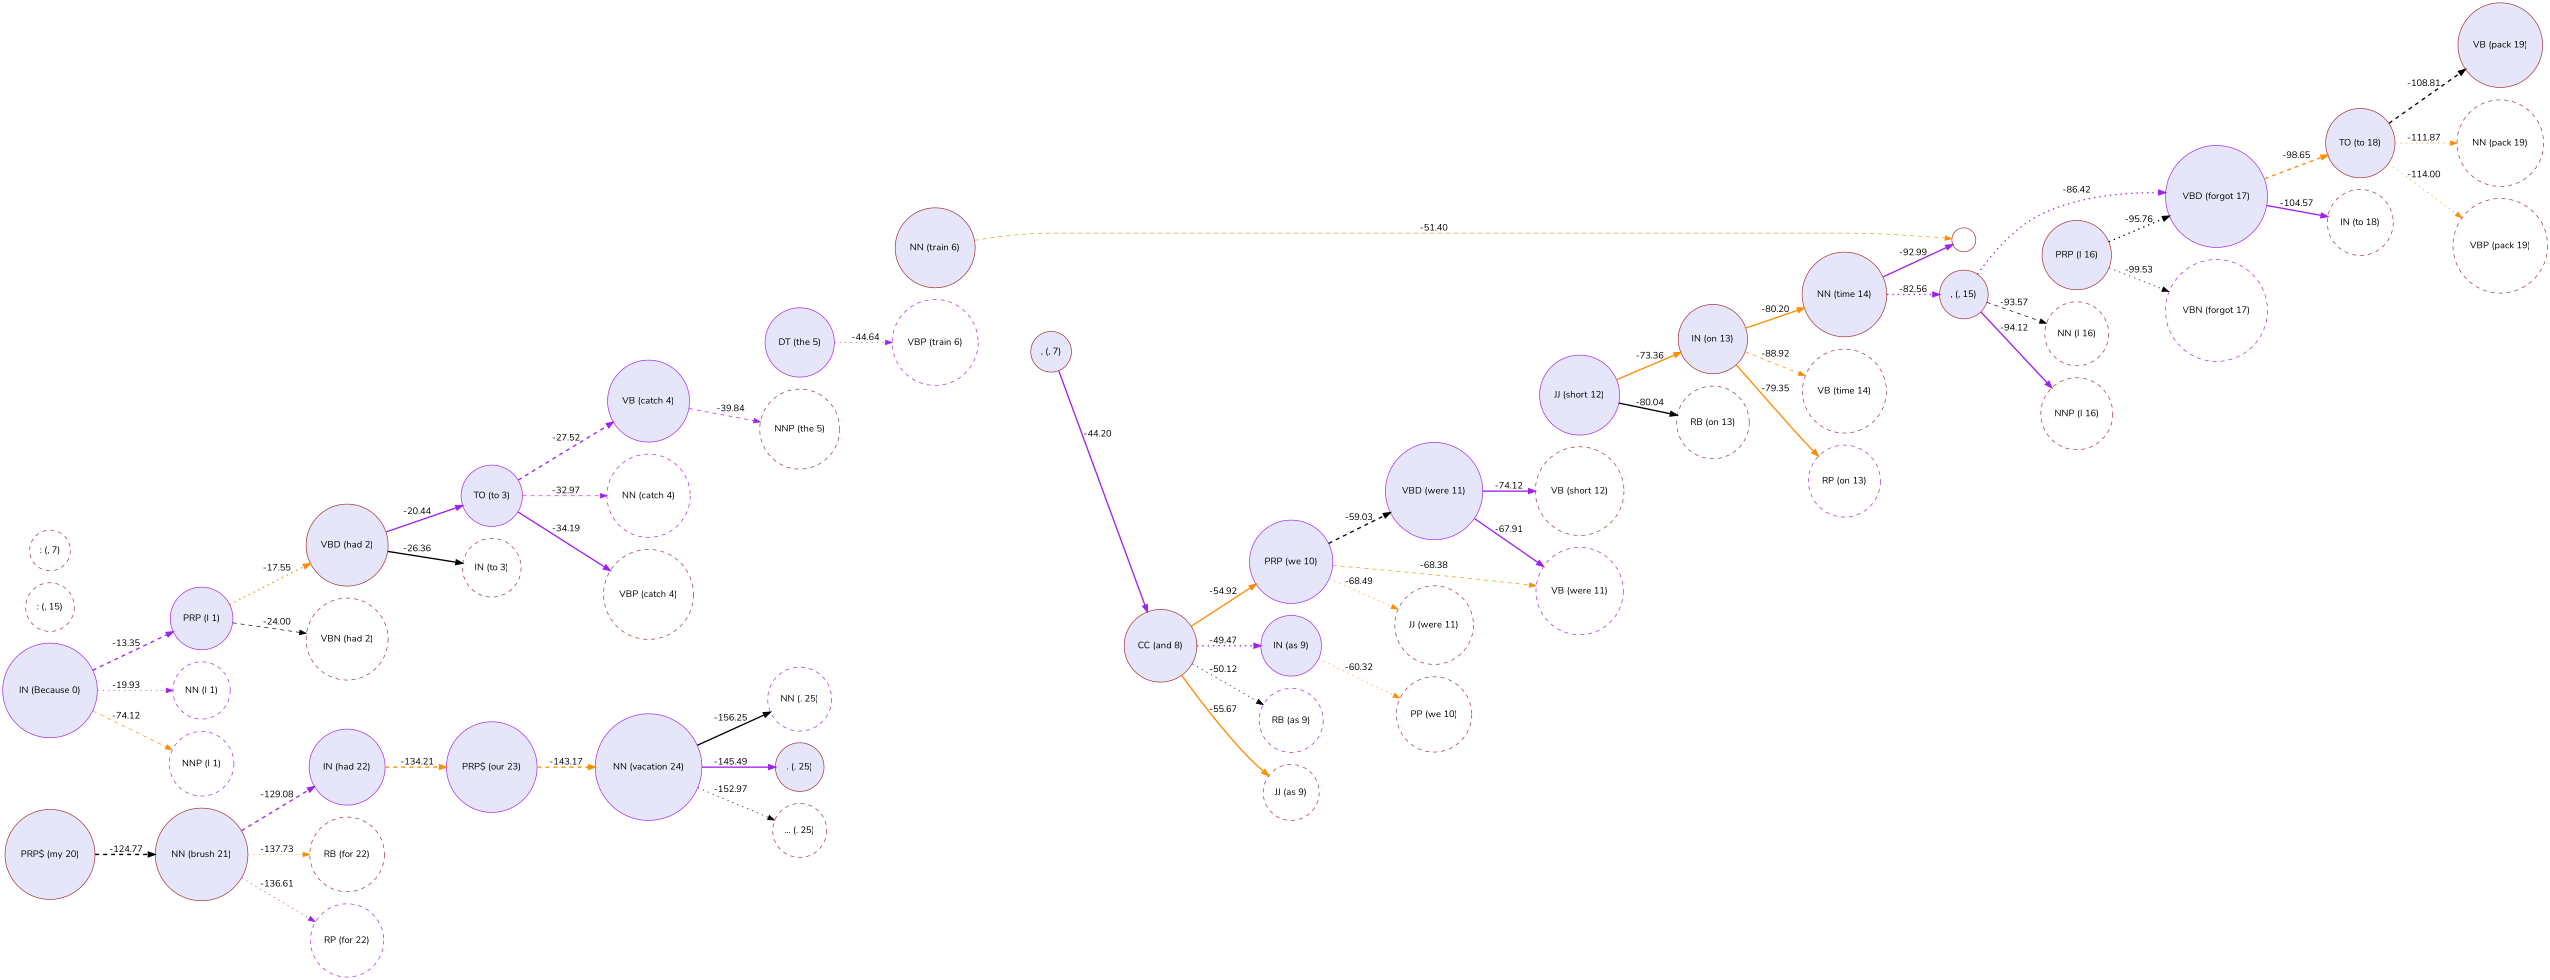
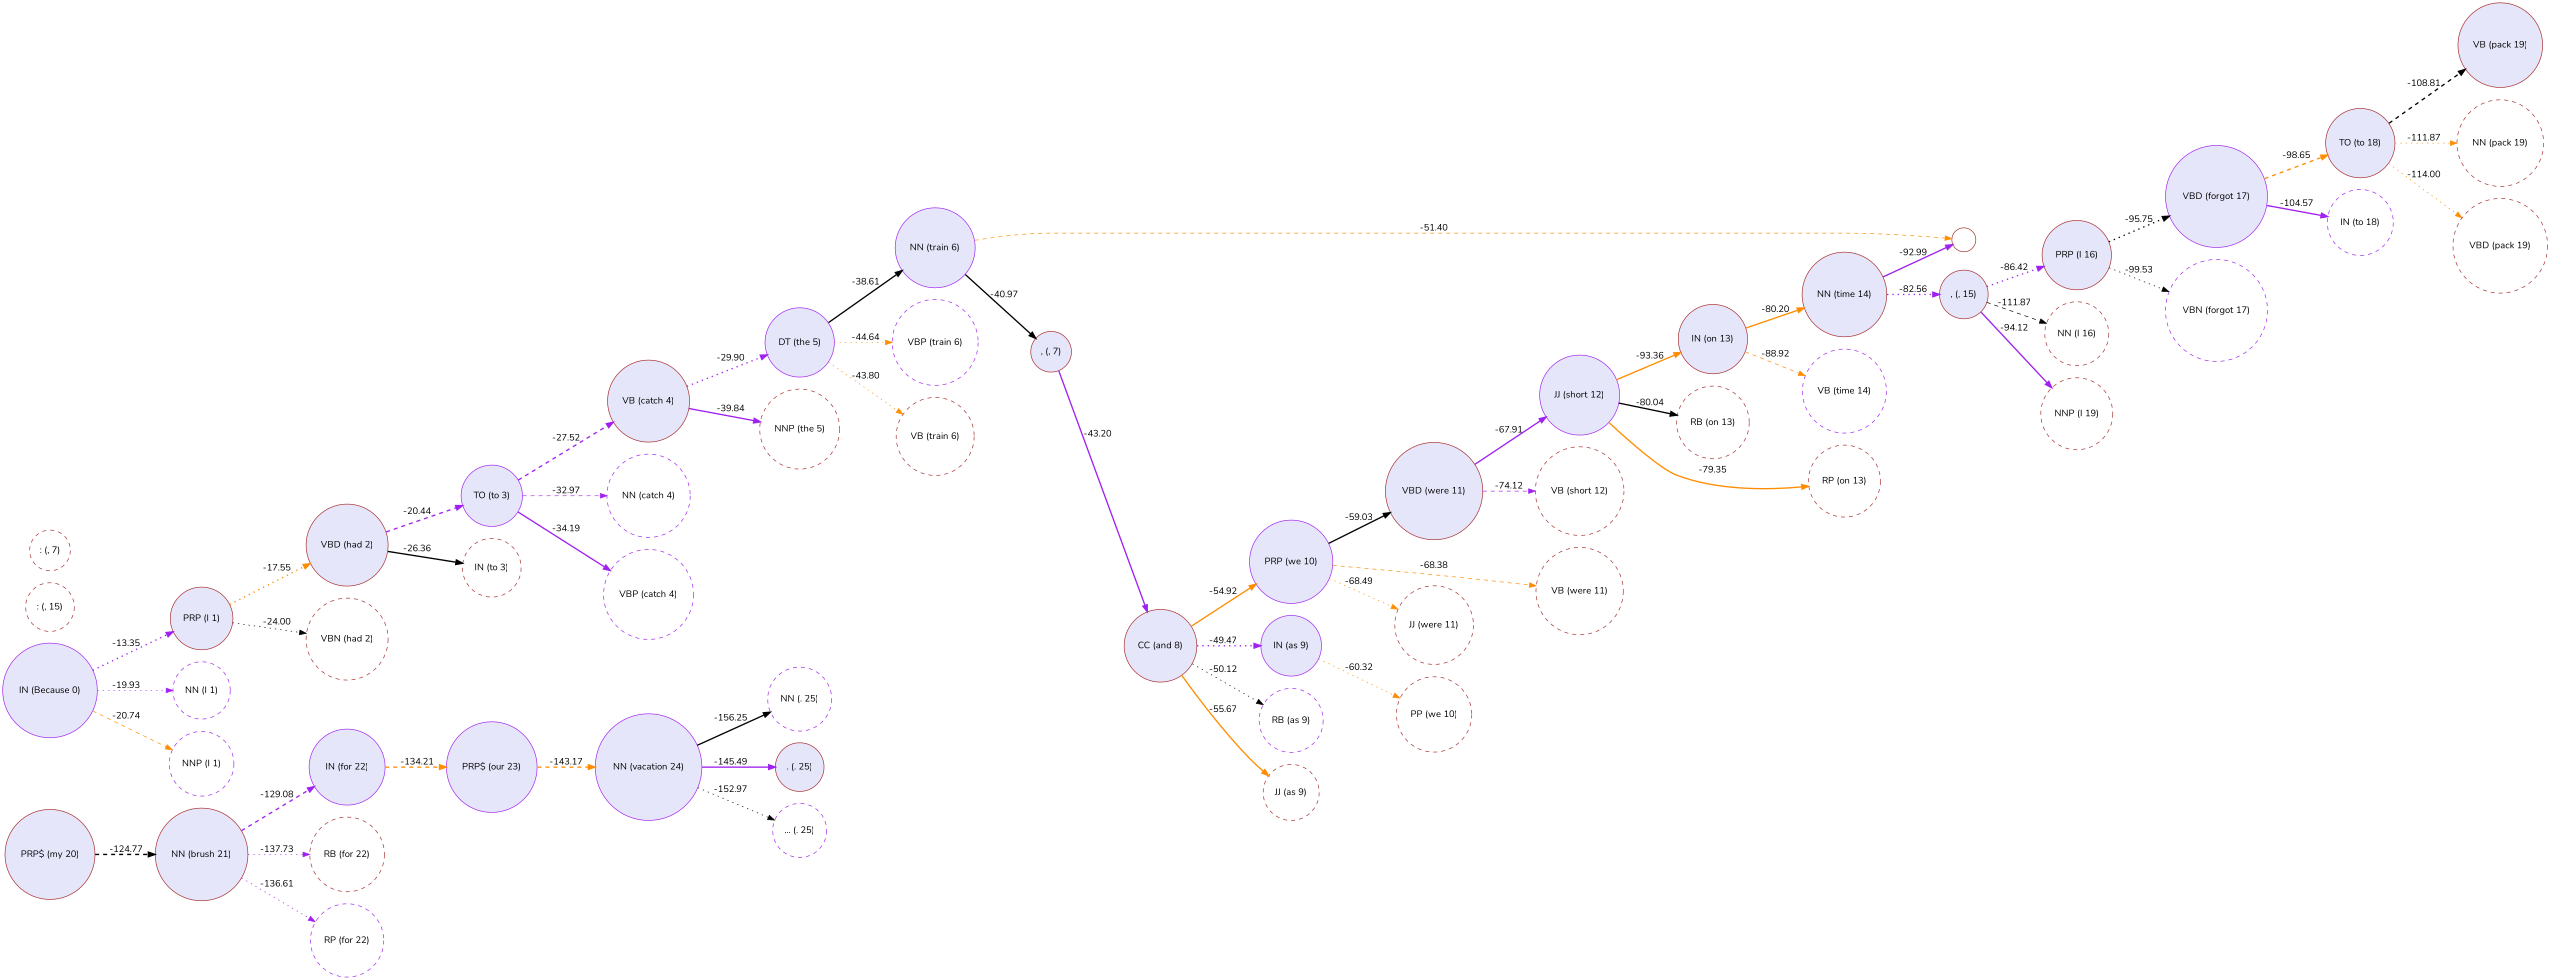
edge ", (, 15)" -> "VBD (forgot 17)": now ", (, 15)" -> "PRP (I 16)"
edge "PRP (I 16)" -> "VBD (forgot 17)": label "-95.76" -> "-95.75"
node "IN (to 18)": color brown -> purple
node "VBP (pack 19)": label "VBP (pack 19)" -> "VBD (pack 19)"
node "NN (train 6)": color brown -> purple
edge "DT (the 5)" -> "NN (train 6)": added, label "-38.61"
edge ", (, 15)" -> "NN (I 16)": label "-93.57" -> "-111.87"
edge "NN (train 6)" -> ", (, 7)": added, label "-40.97"
edge "DT (the 5)" -> "VBP (train 6)": color purple -> darkorange
edge "JJ (short 12)" -> "IN (on 13)": label "-73.36" -> "-93.36"
edge "VB (catch 4)" -> "DT (the 5)": added, label "-29.90"
node "VB (time 14)": color brown -> purple
node "VB (catch 4)": color purple -> brown
edge "IN (on 13)" -> "RP (on 13)": now "JJ (short 12)" -> "RP (on 13)"
node "NNP (I 16)": label "NNP (I 16)" -> "NNP (I 19)"
edge "VB (catch 4)" -> "NNP (the 5)": style dashed -> bold
edge ", (, 7)" -> "CC (and 8)": label "-44.20" -> "-43.20"
node "VB (train 6)": added
node "RP (on 13)": color purple -> brown
node "VBD (were 11)": color purple -> brown
edge "VBD (were 11)" -> "VB (short 12)": style bold -> dashed
edge "VBD (had 2)" -> "TO (to 3)": style bold -> dashed
edge "PRP (we 10)" -> "VBD (were 11)": style dashed -> bold
edge "VBD (were 11)" -> "VB (were 11)": now "VBD (were 11)" -> "JJ (short 12)"
node "VB (were 11)": color purple -> brown
node "VBP (catch 4)": color brown -> purple
node "PRP (I 1)": color purple -> brown
edge "PRP (I 1)" -> "VBN (had 2)": style dashed -> dotted
edge "IN (Because 0)" -> "PRP (I 1)": style dashed -> dotted
edge "IN (Because 0)" -> "NNP (I 1)": label "-74.12" -> "-20.74"
node "IN (had 22)": label "IN (had 22)" -> "IN (for 22)"
node "... (. 25)": color brown -> purple
edge "NN (brush 21)" -> "RB (for 22)": color darkorange -> purple
